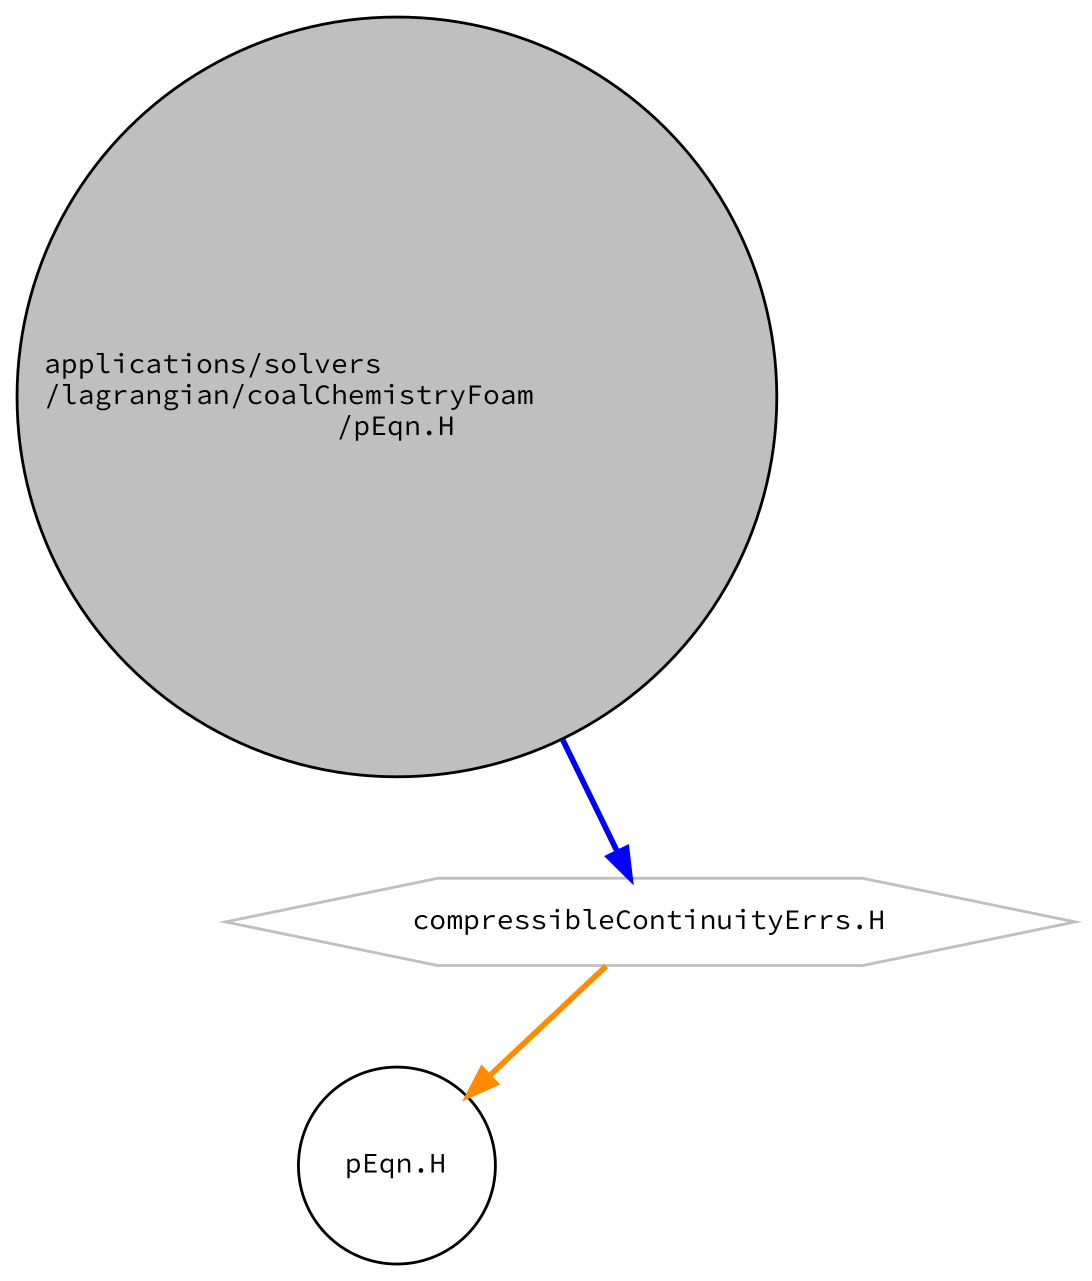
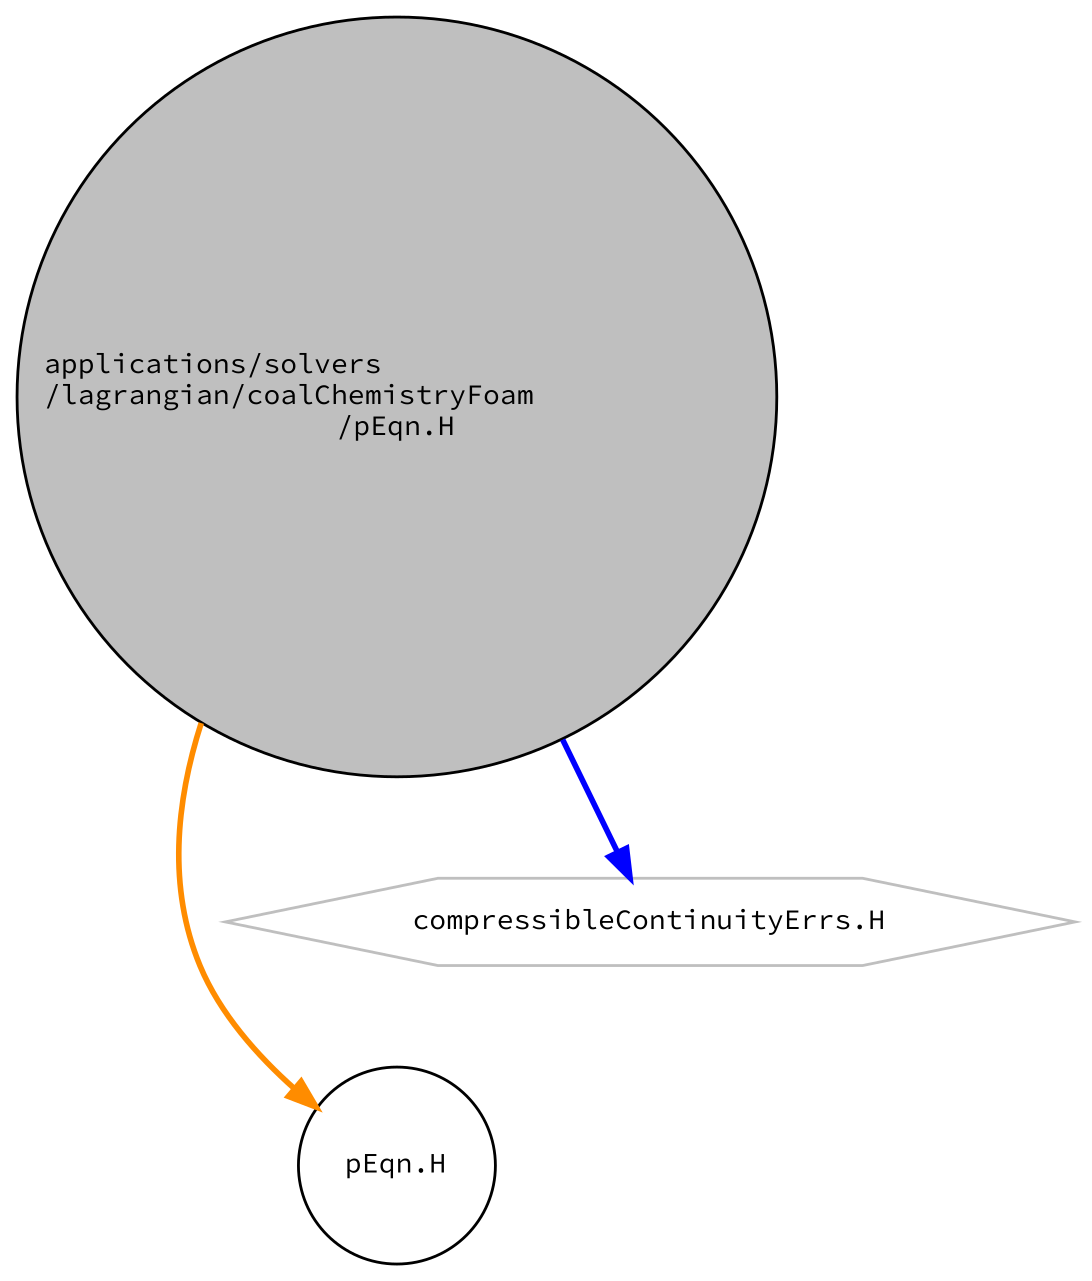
edge "compressibleContinuityErrs.H" -> "pEqn.H": now "applications/solvers /lagrangian/coalChemistryFoam /pEqn.H" -> "pEqn.H"
